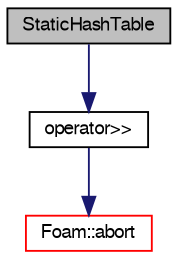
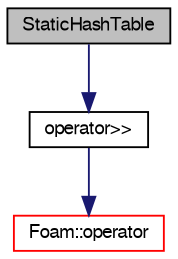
node "Foam::abort": label "Foam::abort" -> "Foam::operator"
